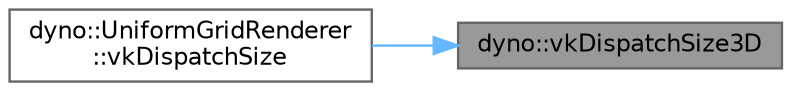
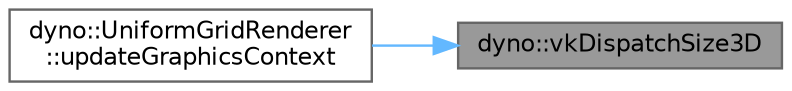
node "dyno::UniformGridRenderer ::vkDispatchSize": label "dyno::UniformGridRenderer ::vkDispatchSize" -> "dyno::UniformGridRenderer ::updateGraphicsContext"
